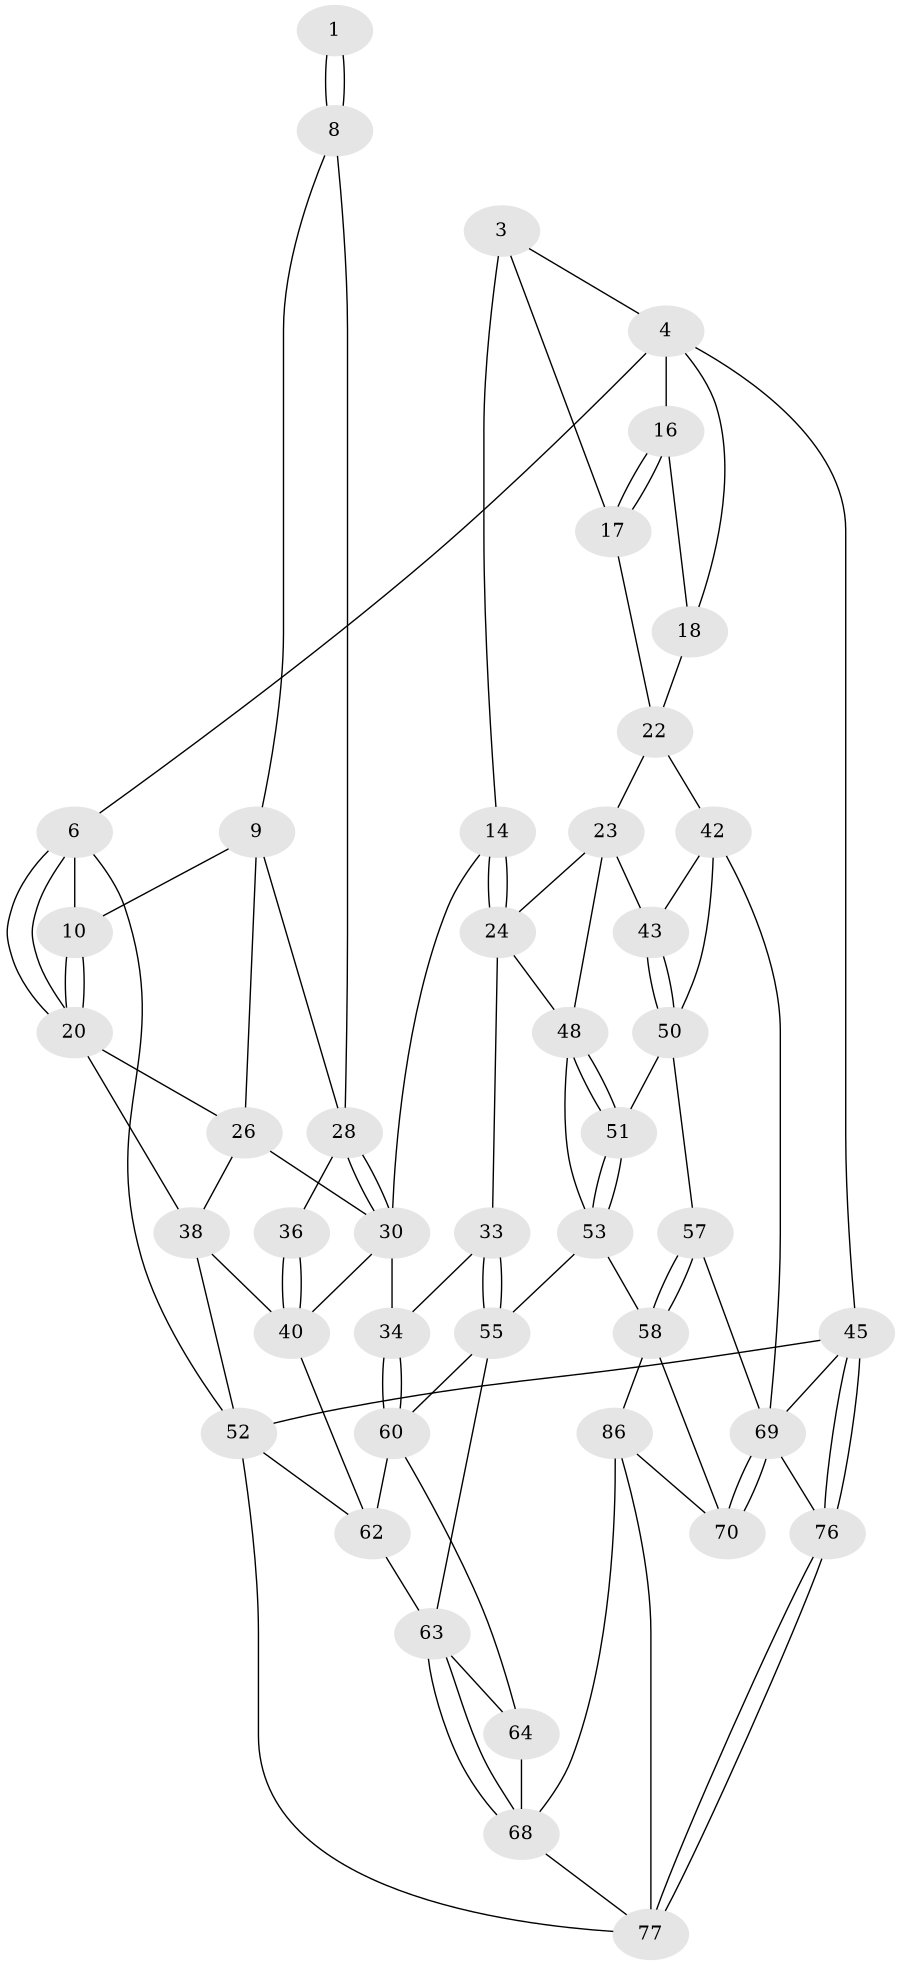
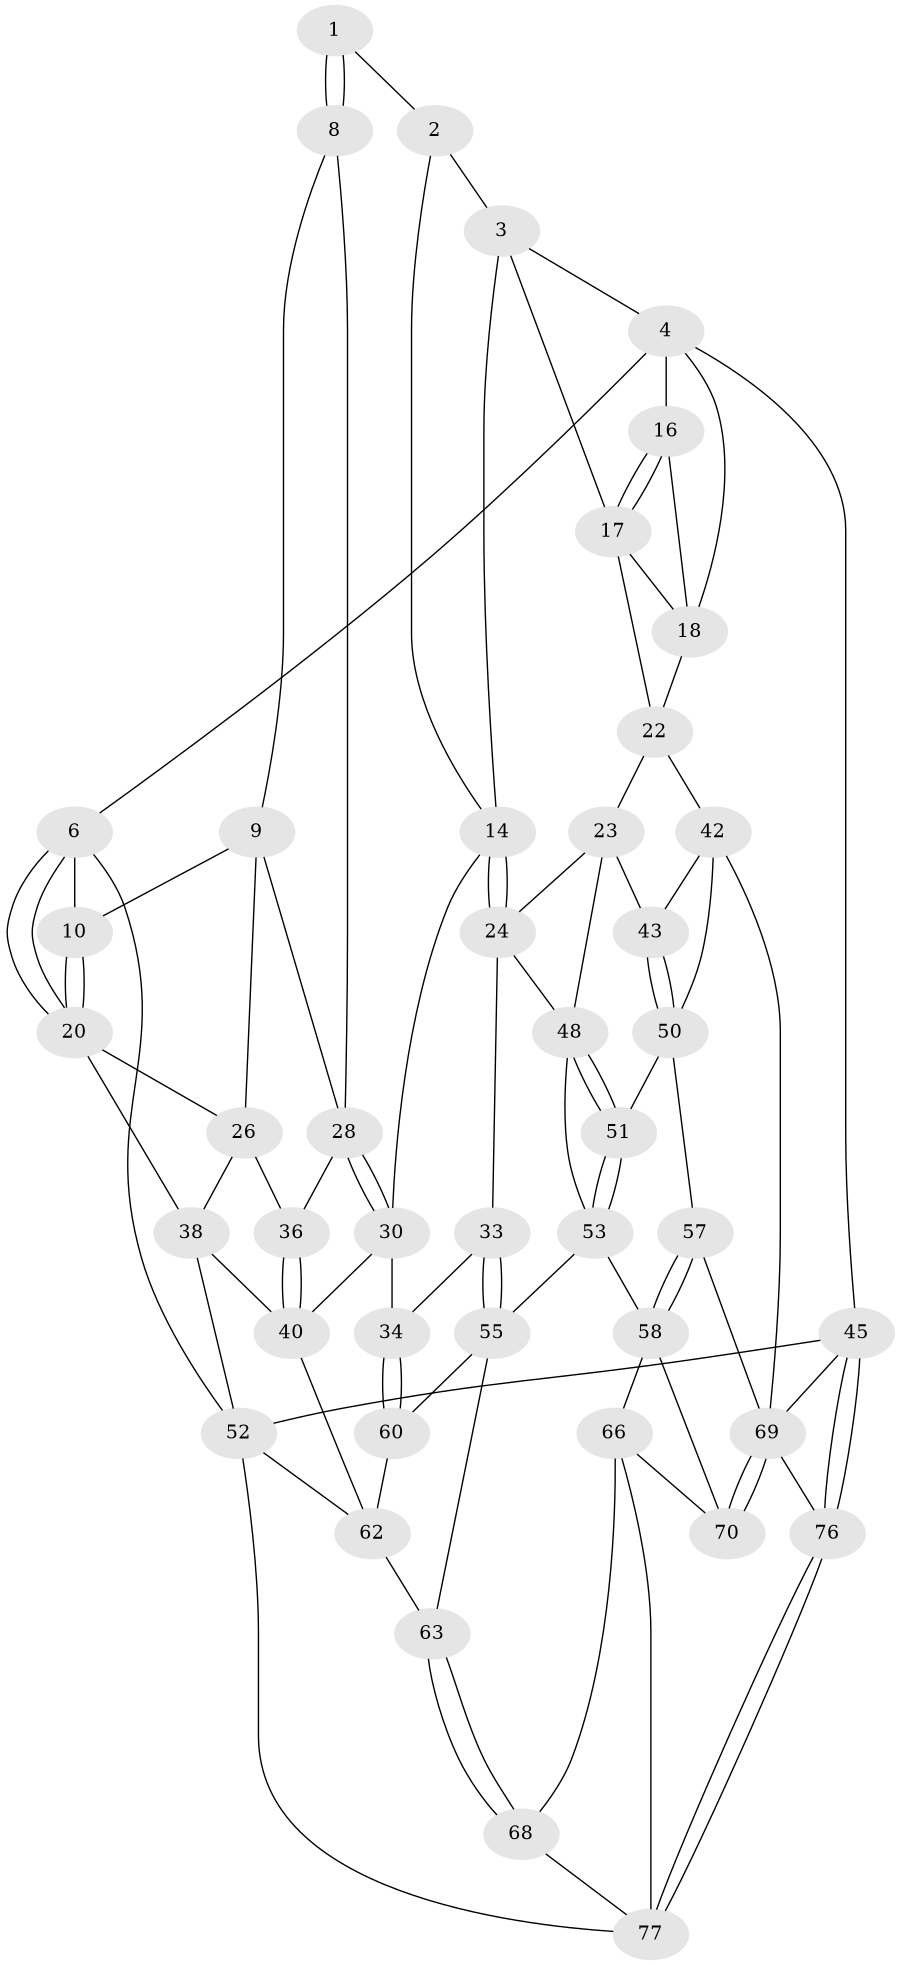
node "2": added
edge "17" -- "18": added
edge "26" -- "30": now "26" -- "36"
node "86": label "86" -> "66"
node "64": removed
